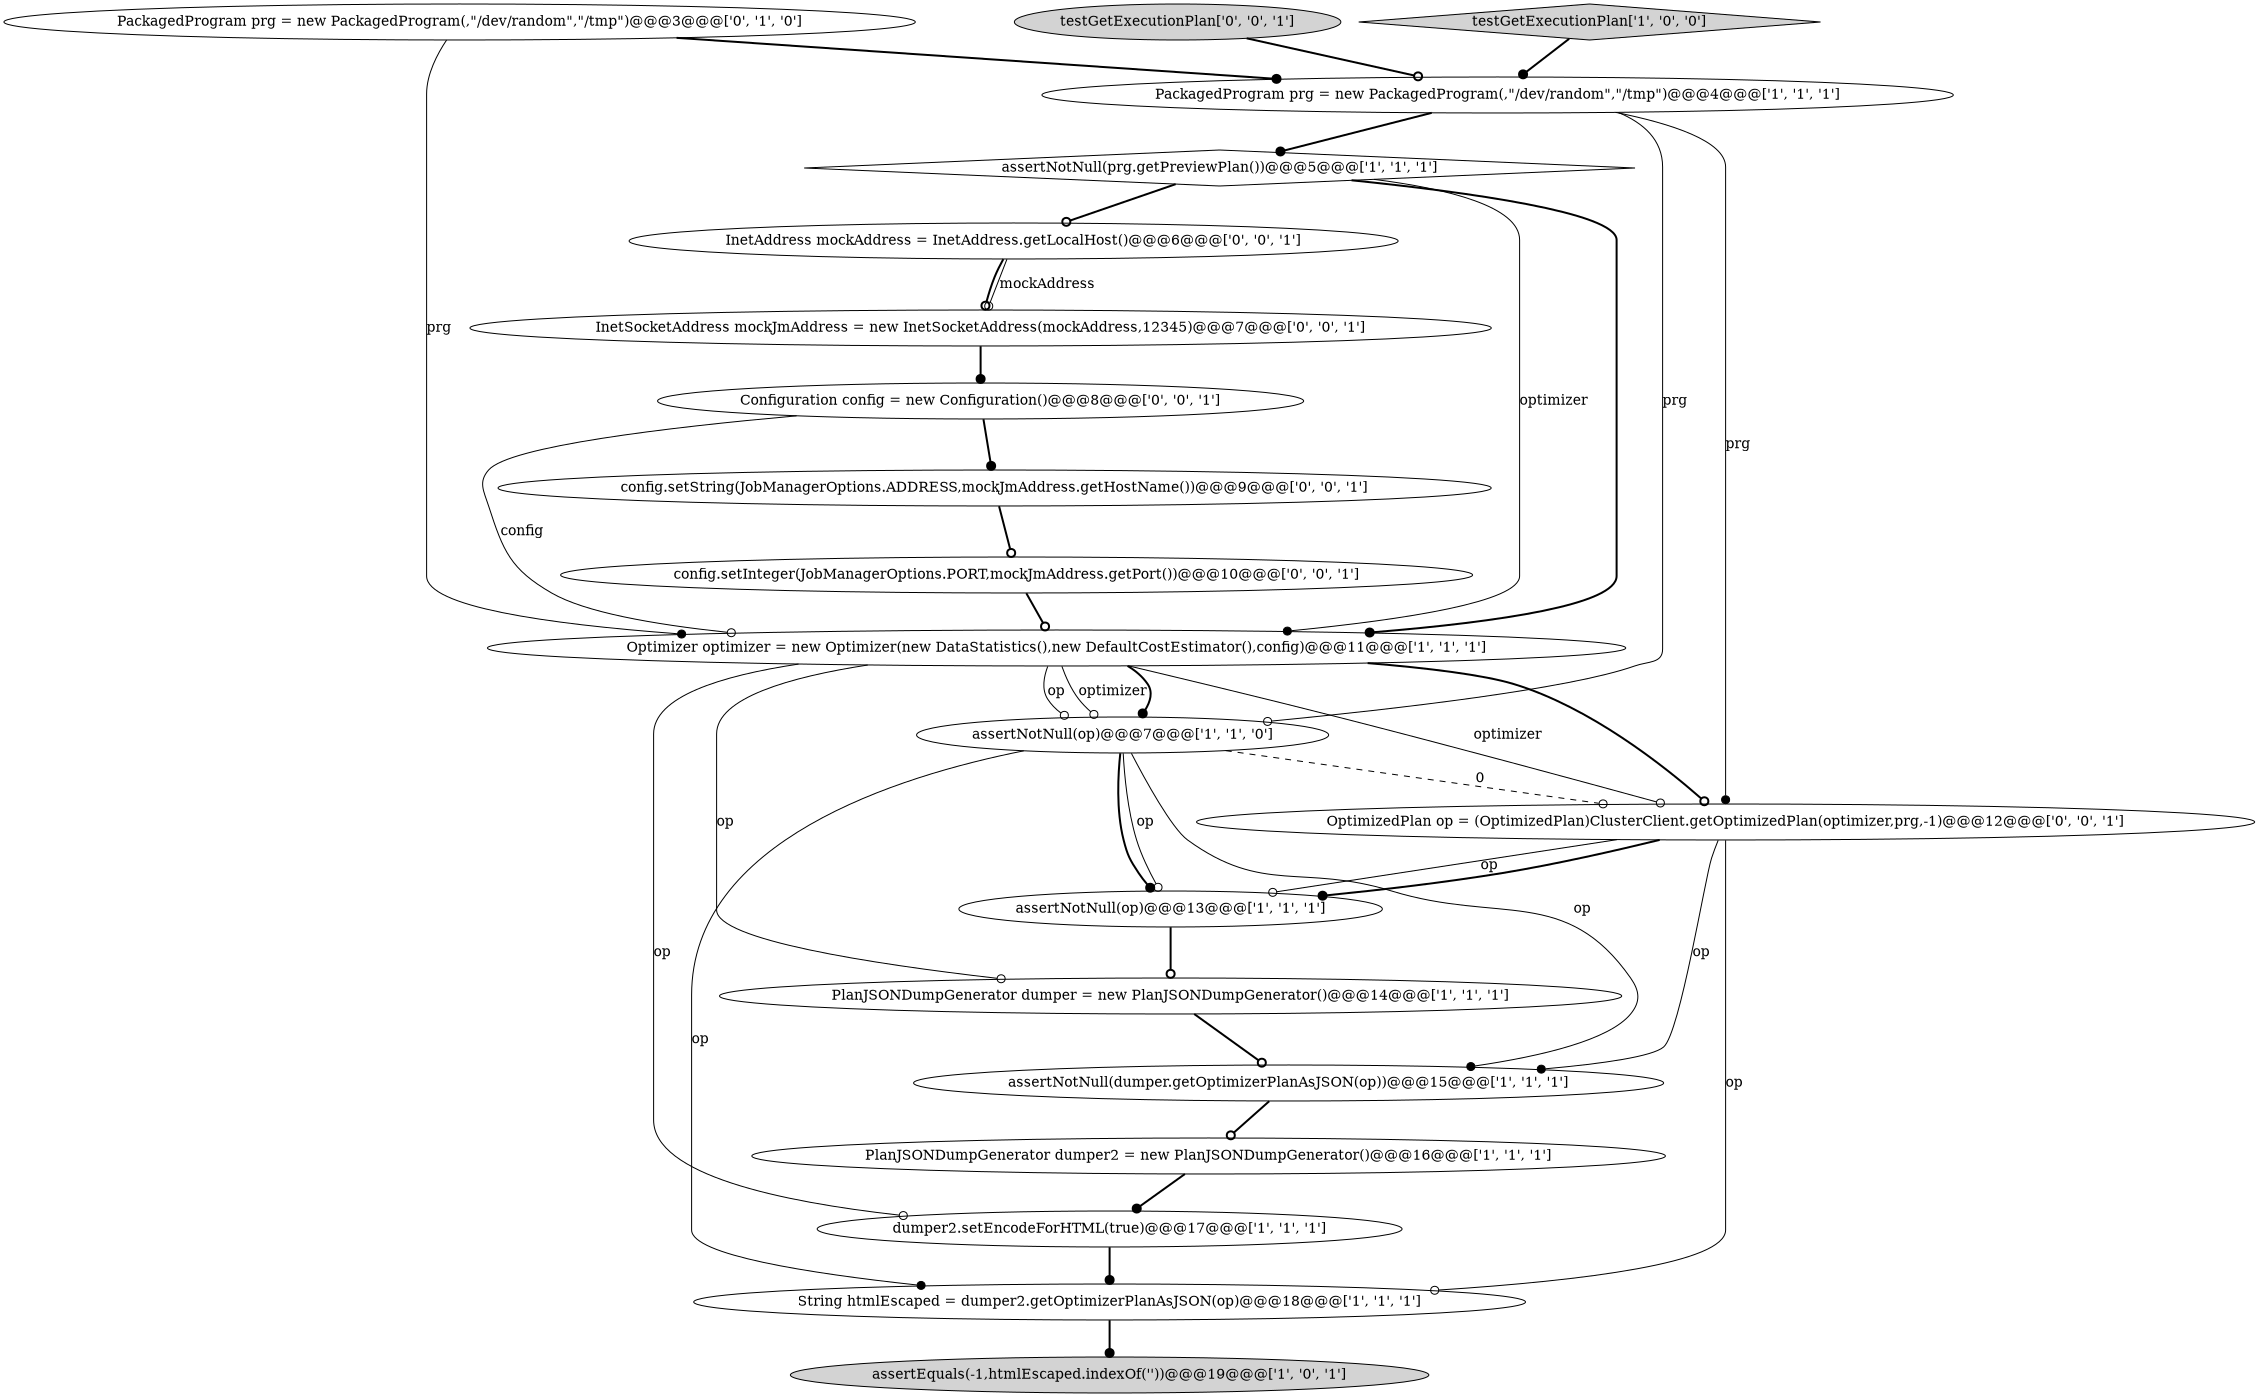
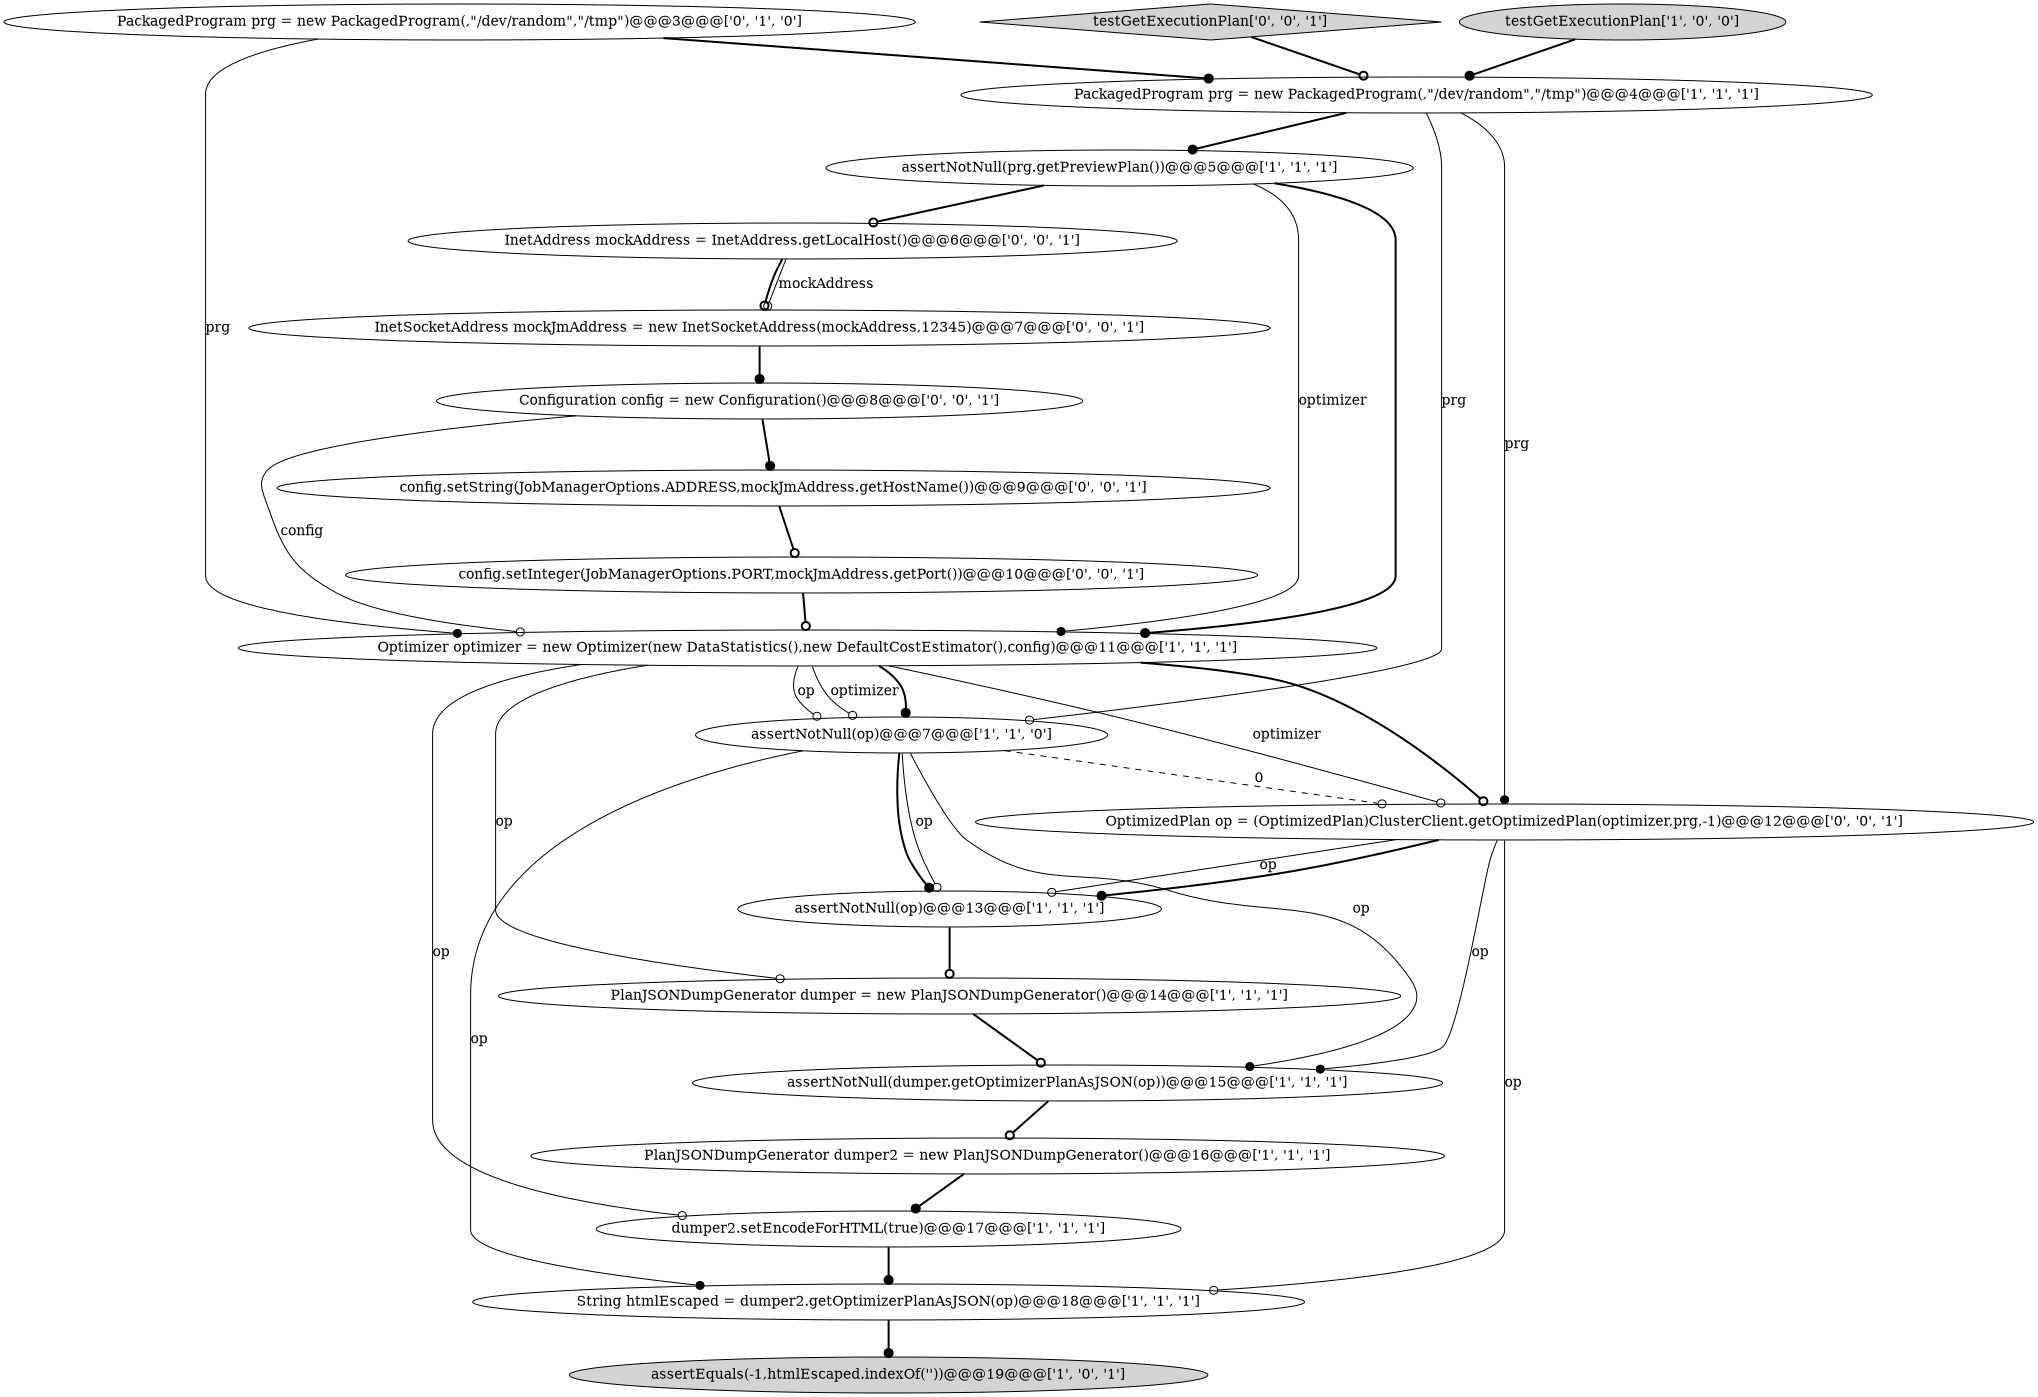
node "testGetExecutionPlan['0', '0', '1']": shape ellipse -> diamond
node "testGetExecutionPlan['1', '0', '0']": shape diamond -> ellipse
node "assertNotNull(prg.getPreviewPlan())@@@5@@@['1', '1', '1']": shape diamond -> ellipse
